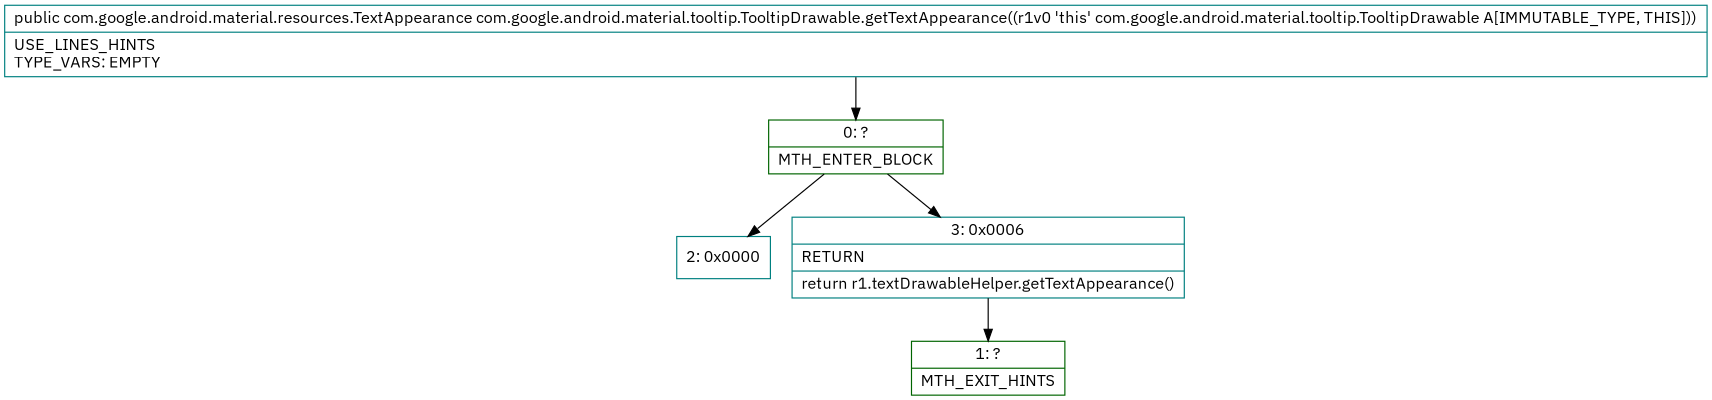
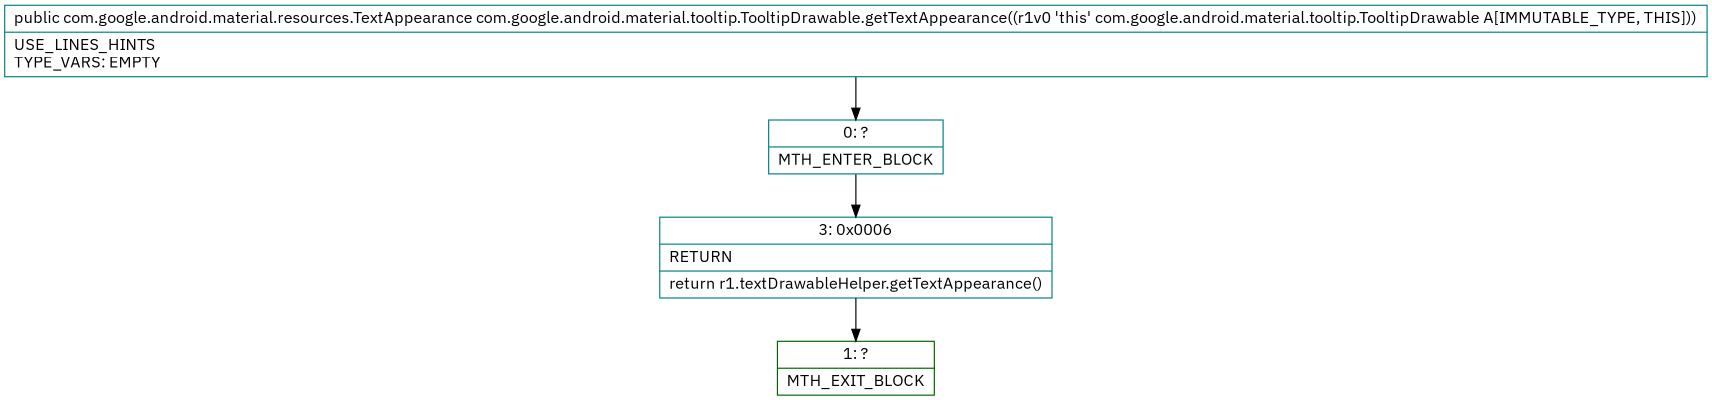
node "0: ?": color darkgreen -> teal
node "2: 0x0000": removed
node "1: ?": text "MTH_EXIT_HINTS" -> "MTH_EXIT_BLOCK"
